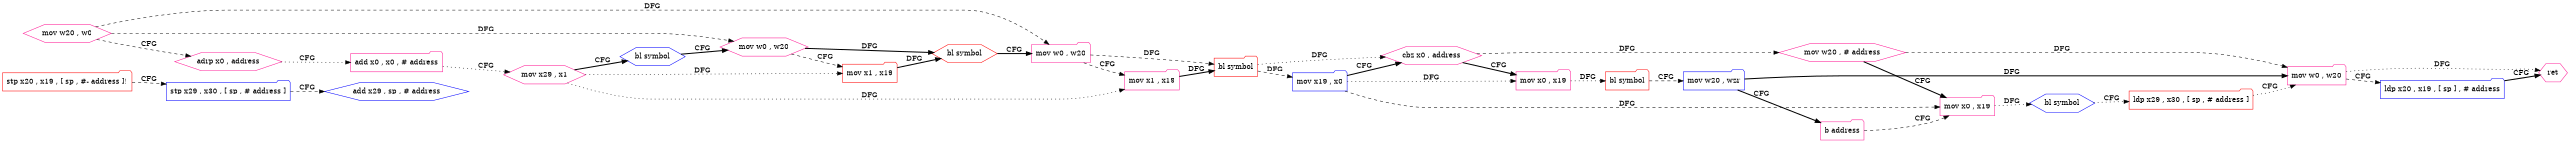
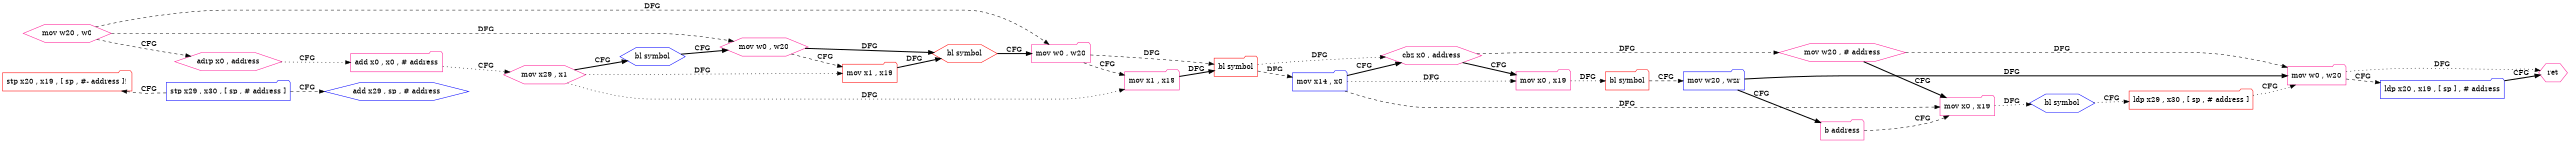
node "mov x19 , x0": label "mov x19 , x0" -> "mov x14 , x0"
edge "stp x20 , x19 , [ sp , #- address ]!" -> "stp x29 , x30 , [ sp , # address ]": reversed
